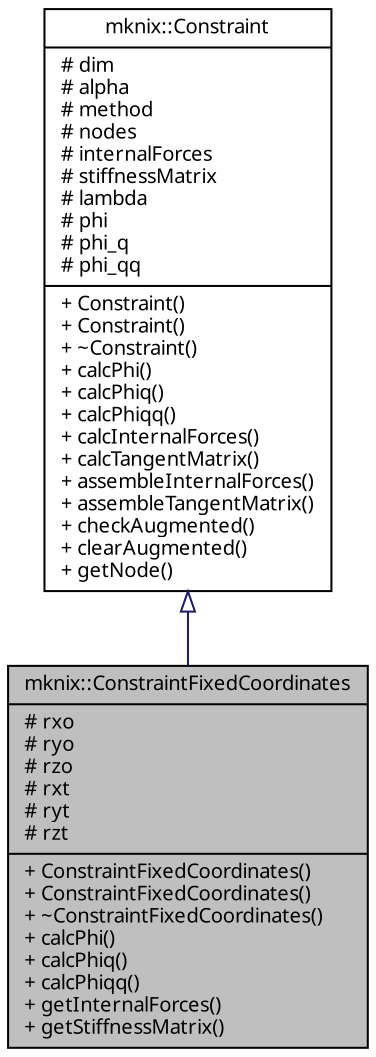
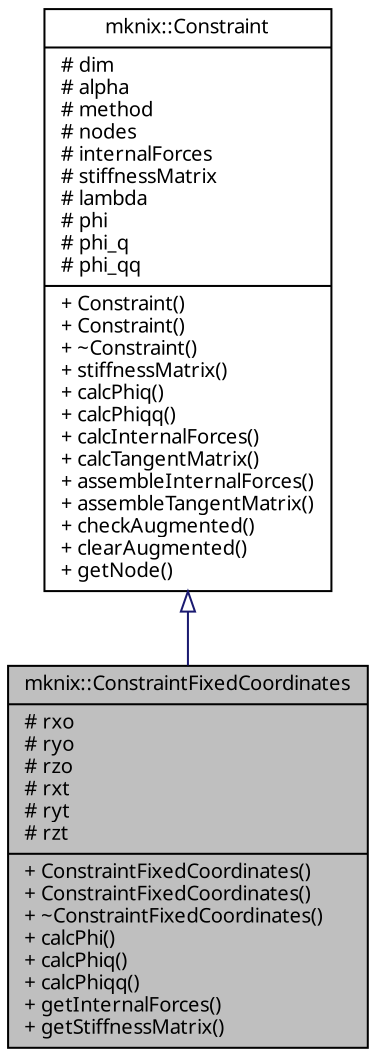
node "mknix::Constraint": text "+ calcPhi()" -> "+ stiffnessMatrix()"
